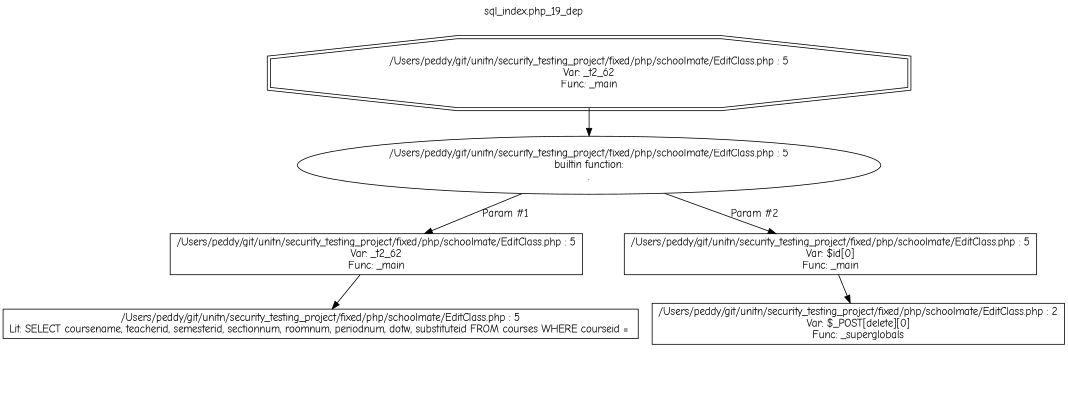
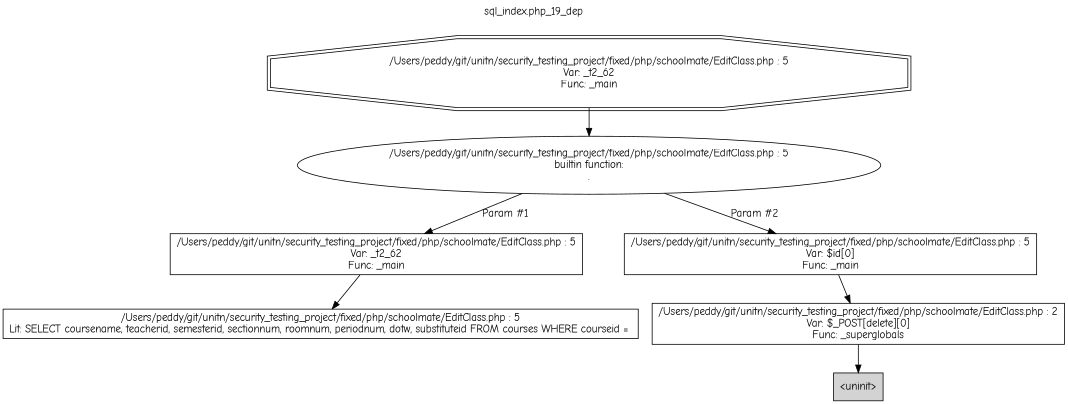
node "<uninit>": added
